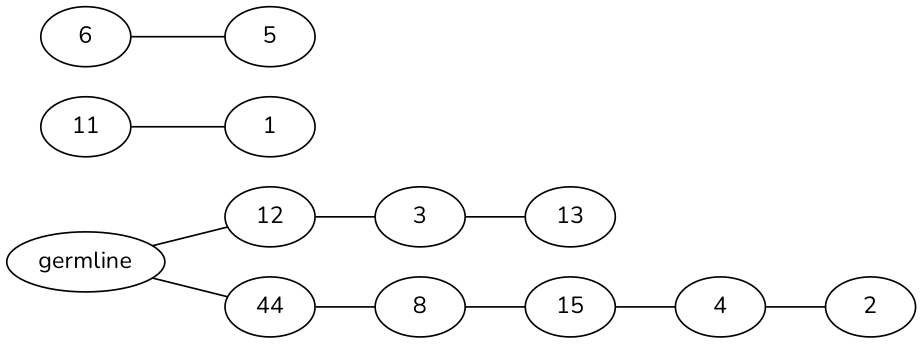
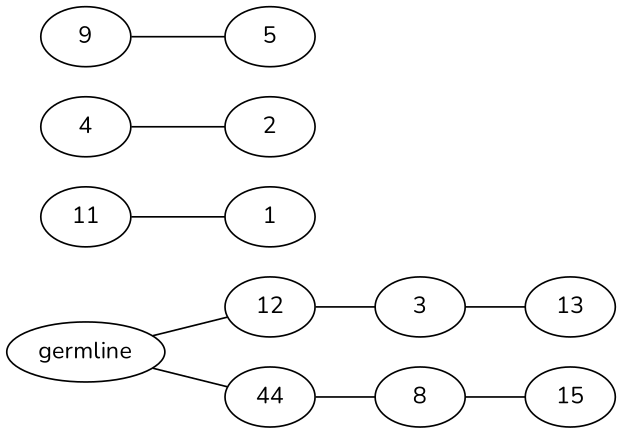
node "6": label "6" -> "9"
edge "15" -- "4": removed
